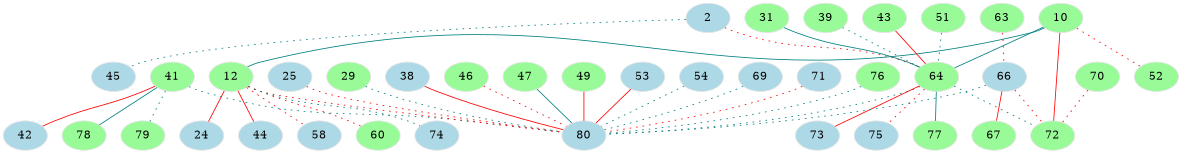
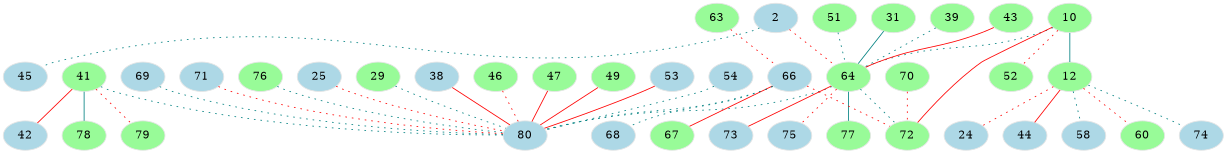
edge "10" -- "64": style solid -> dotted
edge "12" -- "58": color red -> teal
edge "41" -- "79": color teal -> red
edge "12" -- "24": style solid -> dotted
edge "47" -- "80": color teal -> red
edge "12" -- "80": removed
node "68": added
